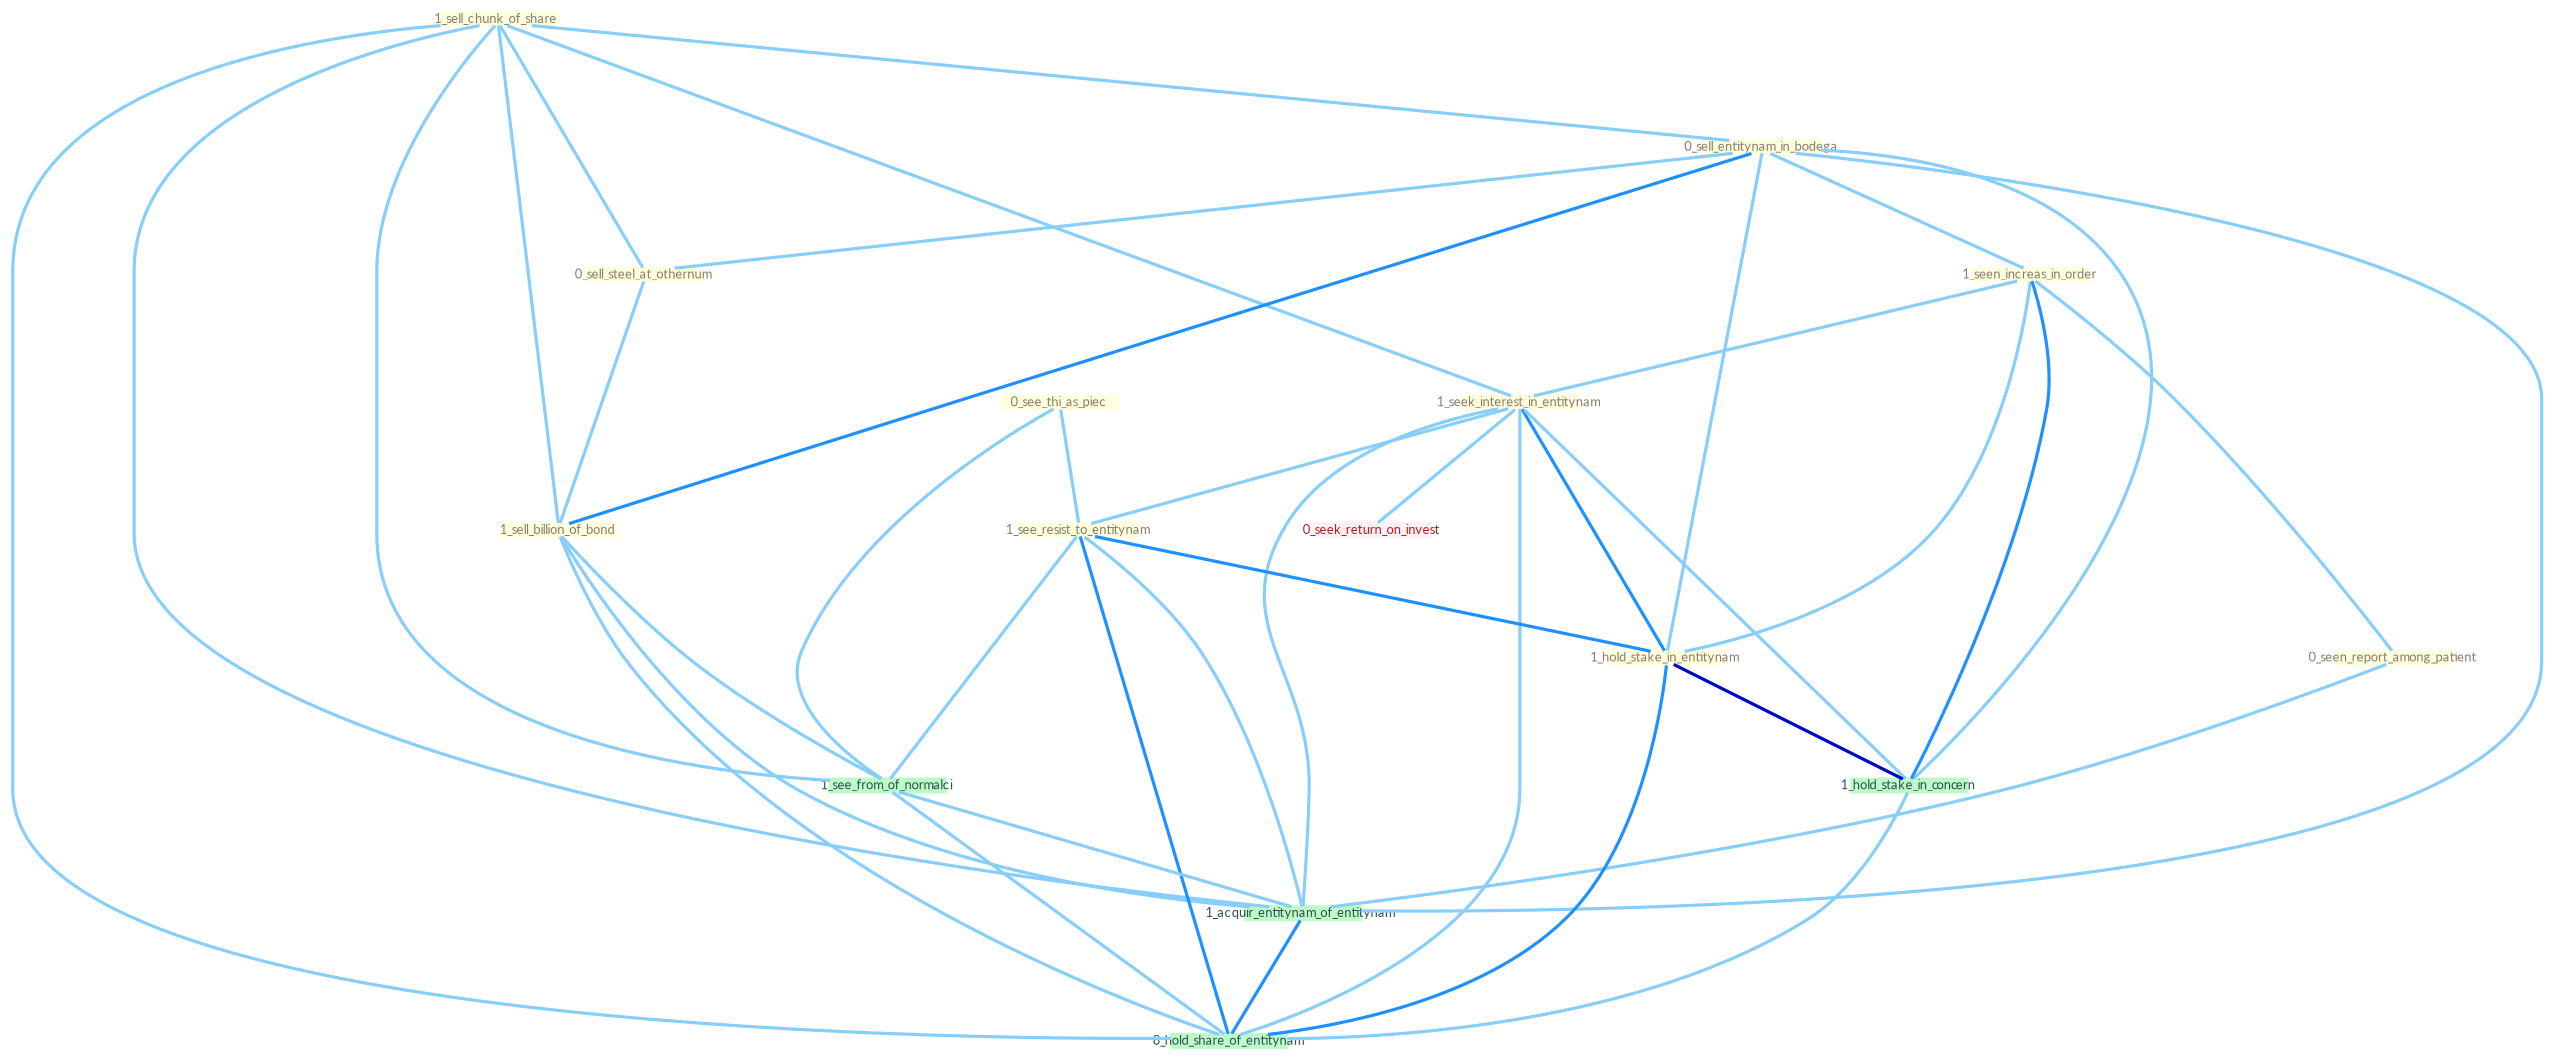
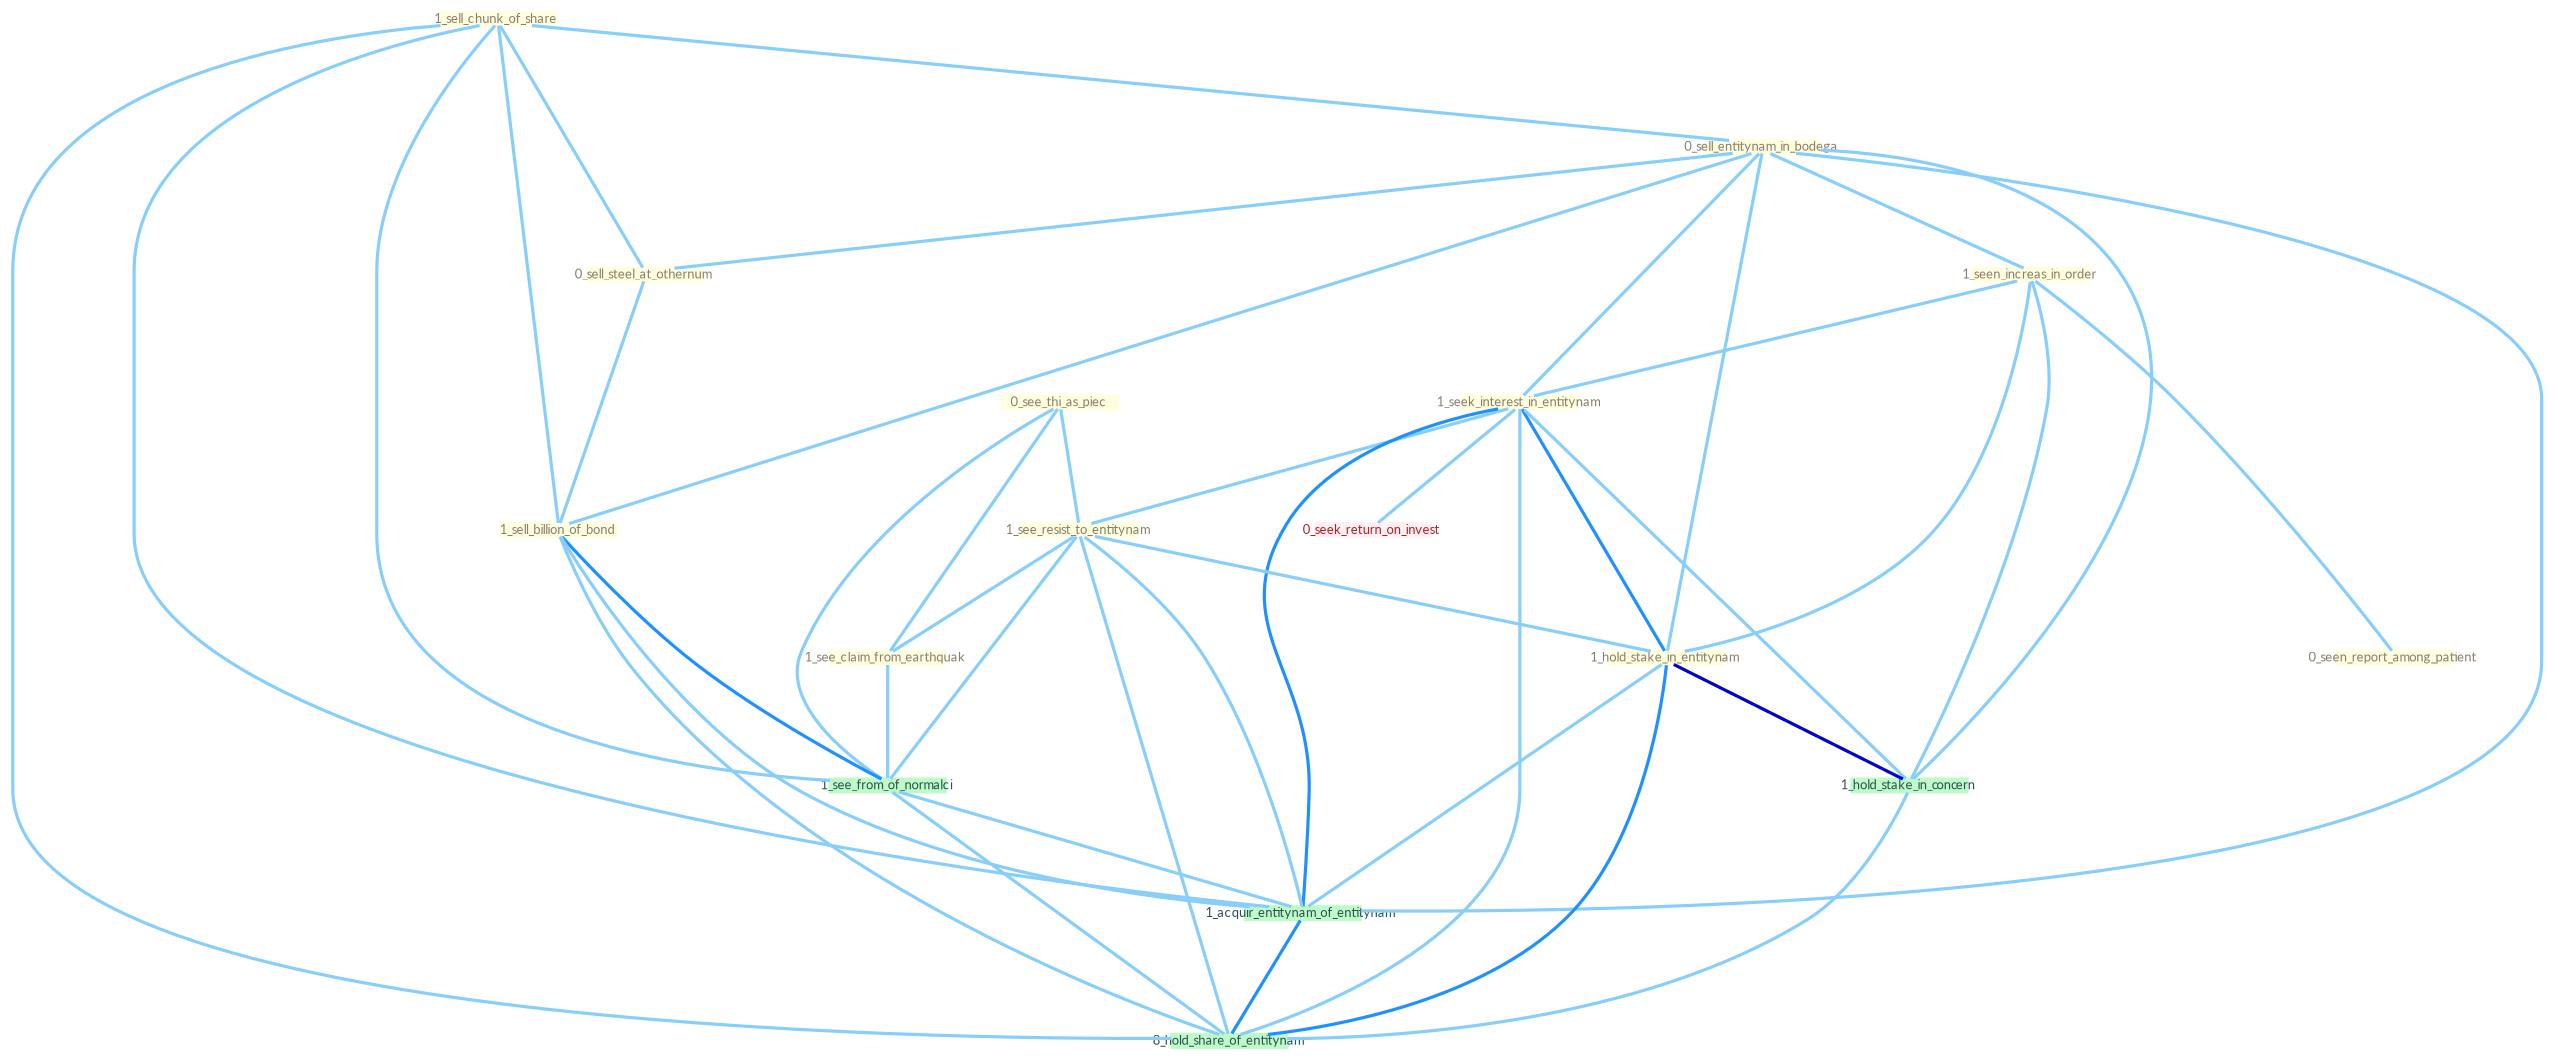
edge "1_sell_chunk_of_share" -- "1_seek_interest_in_entitynam": now "0_sell_entitynam_in_bodega" -- "1_seek_interest_in_entitynam"
edge "0_sell_entitynam_in_bodega" -- "1_sell_billion_of_bond": color #1e90ff -> #87cefa
edge "1_seen_increas_in_order" -- "1_hold_stake_in_concern": color #1e90ff -> #87cefa
edge "1_seek_interest_in_entitynam" -- "1_acquir_entitynam_of_entitynam": color #87cefa -> #1e90ff
edge "1_see_resist_to_entitynam" -- "1_hold_stake_in_entitynam": color #1e90ff -> #87cefa
node "1_see_claim_from_earthquak": added
edge "1_sell_billion_of_bond" -- "1_see_from_of_normalci": color #87cefa -> #1e90ff
edge "1_see_resist_to_entitynam" -- "8_hold_share_of_entitynam": color #1e90ff -> #87cefa
edge "0_seen_report_among_patient" -- "1_acquir_entitynam_of_entitynam": now "1_hold_stake_in_entitynam" -- "1_acquir_entitynam_of_entitynam"
